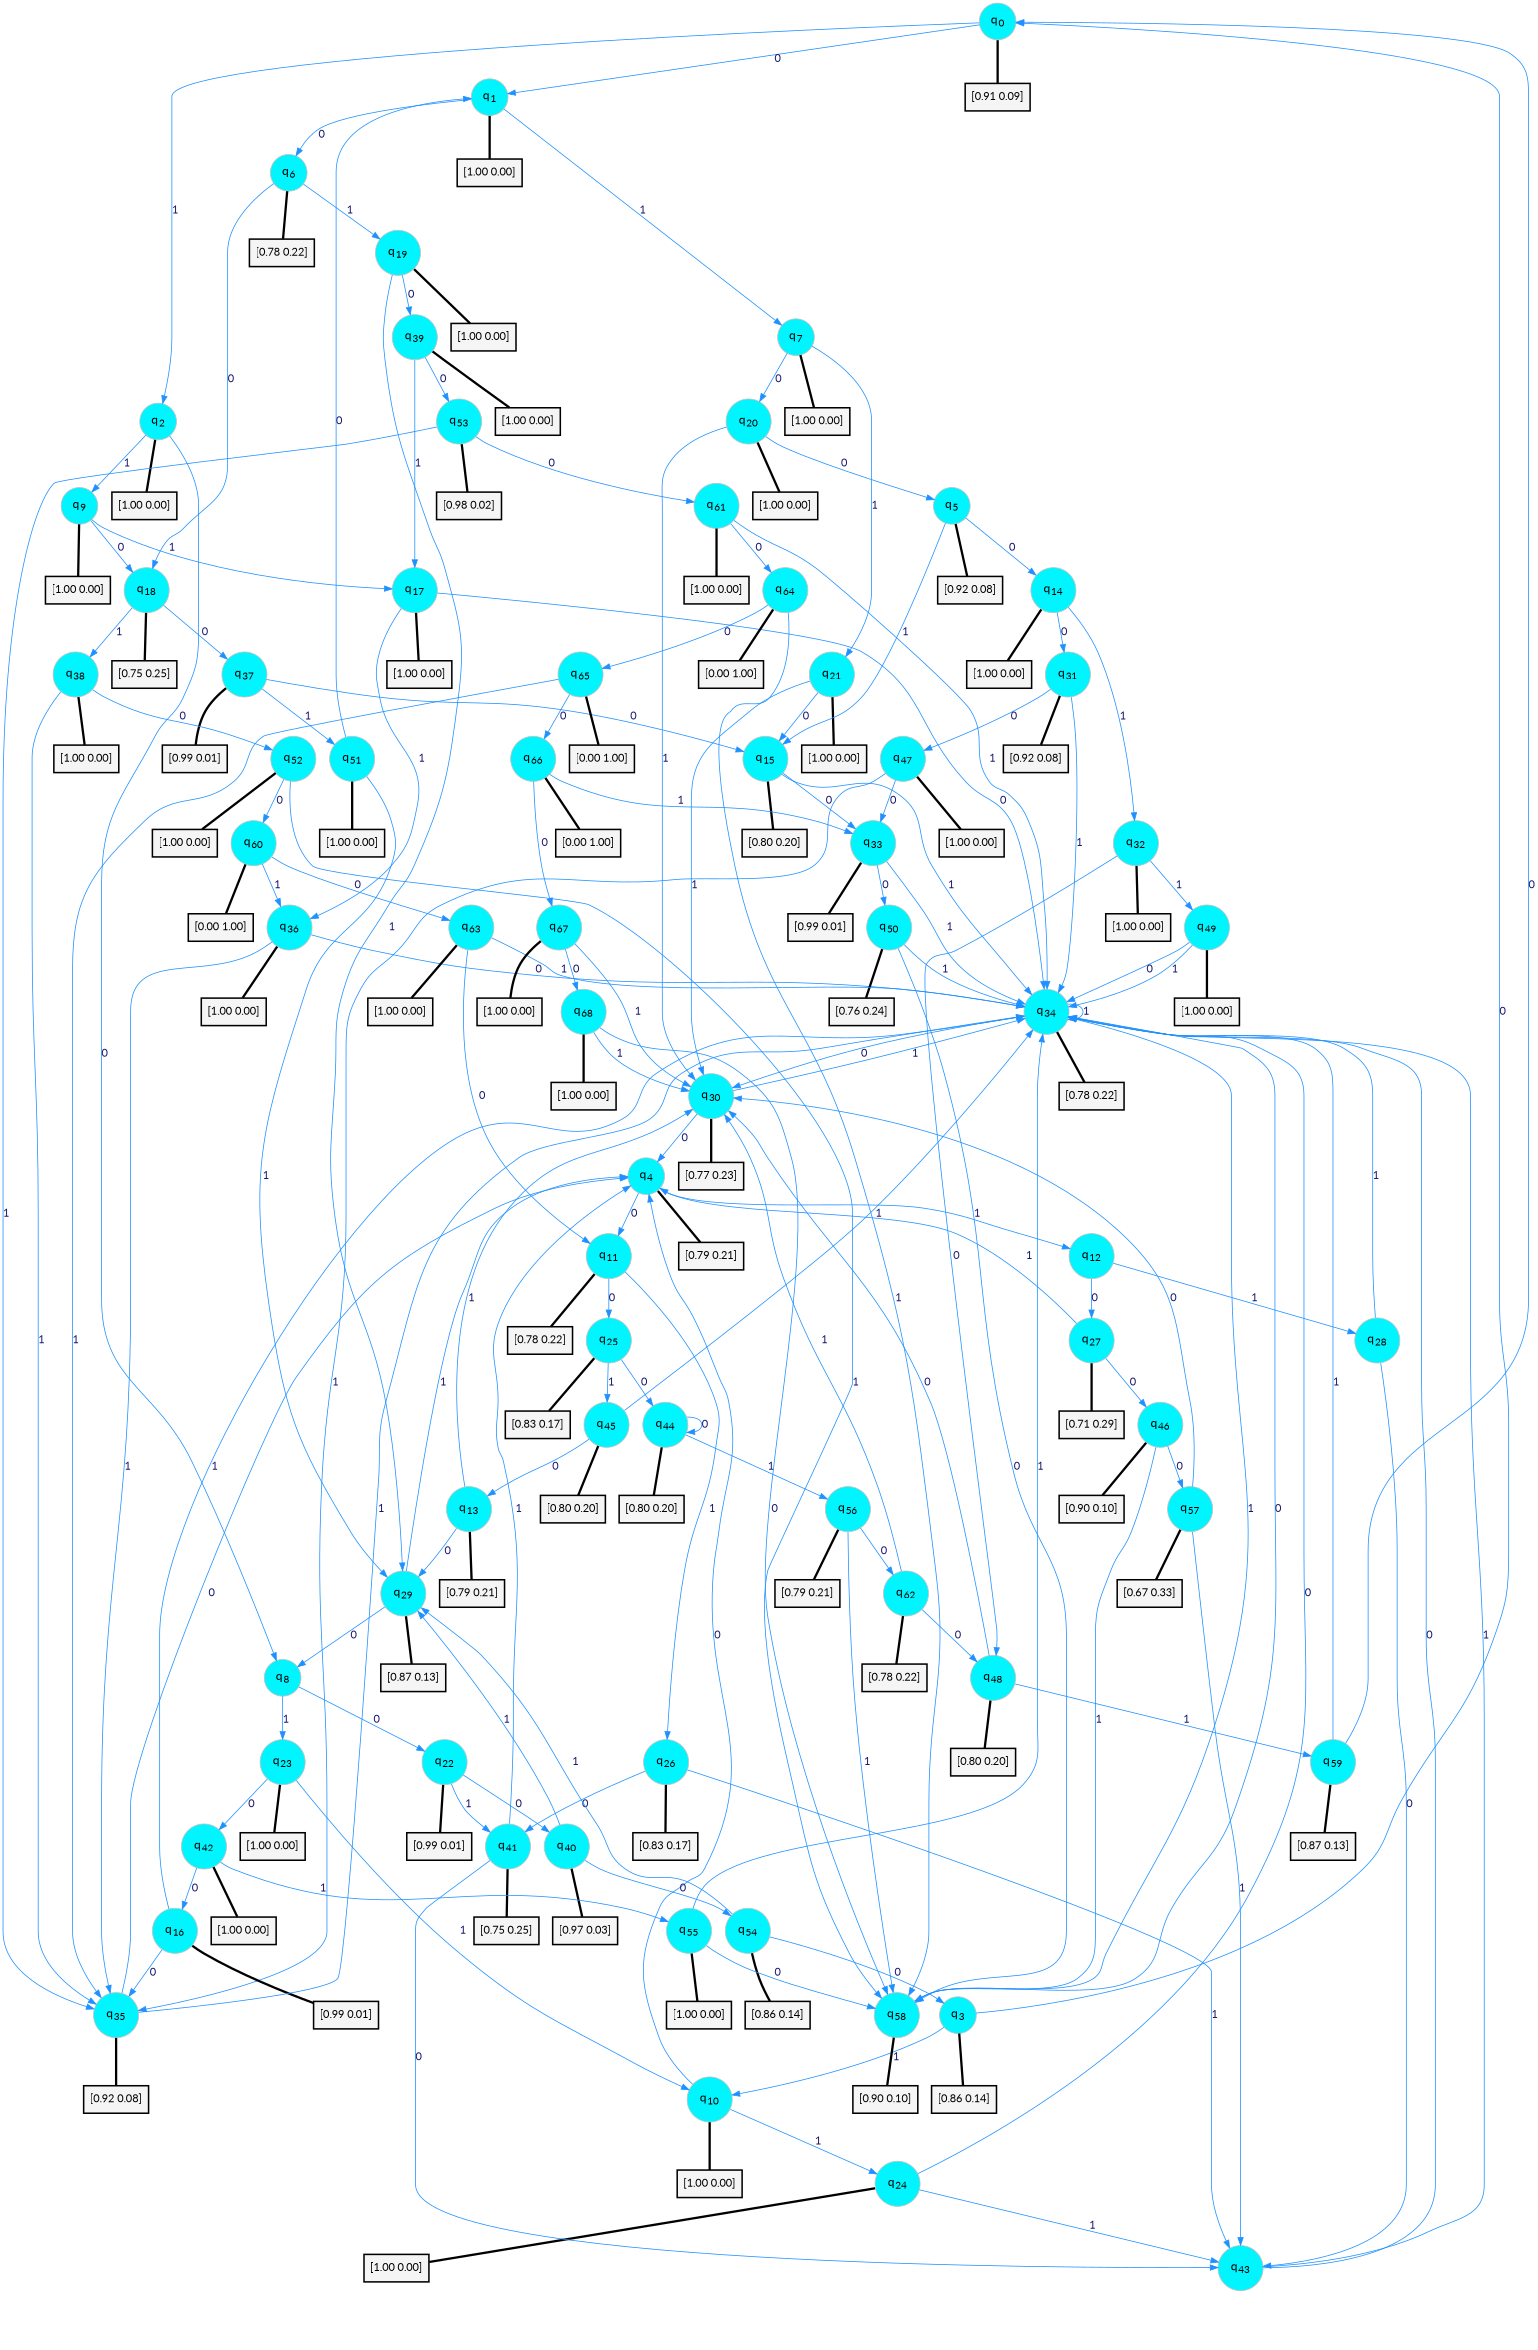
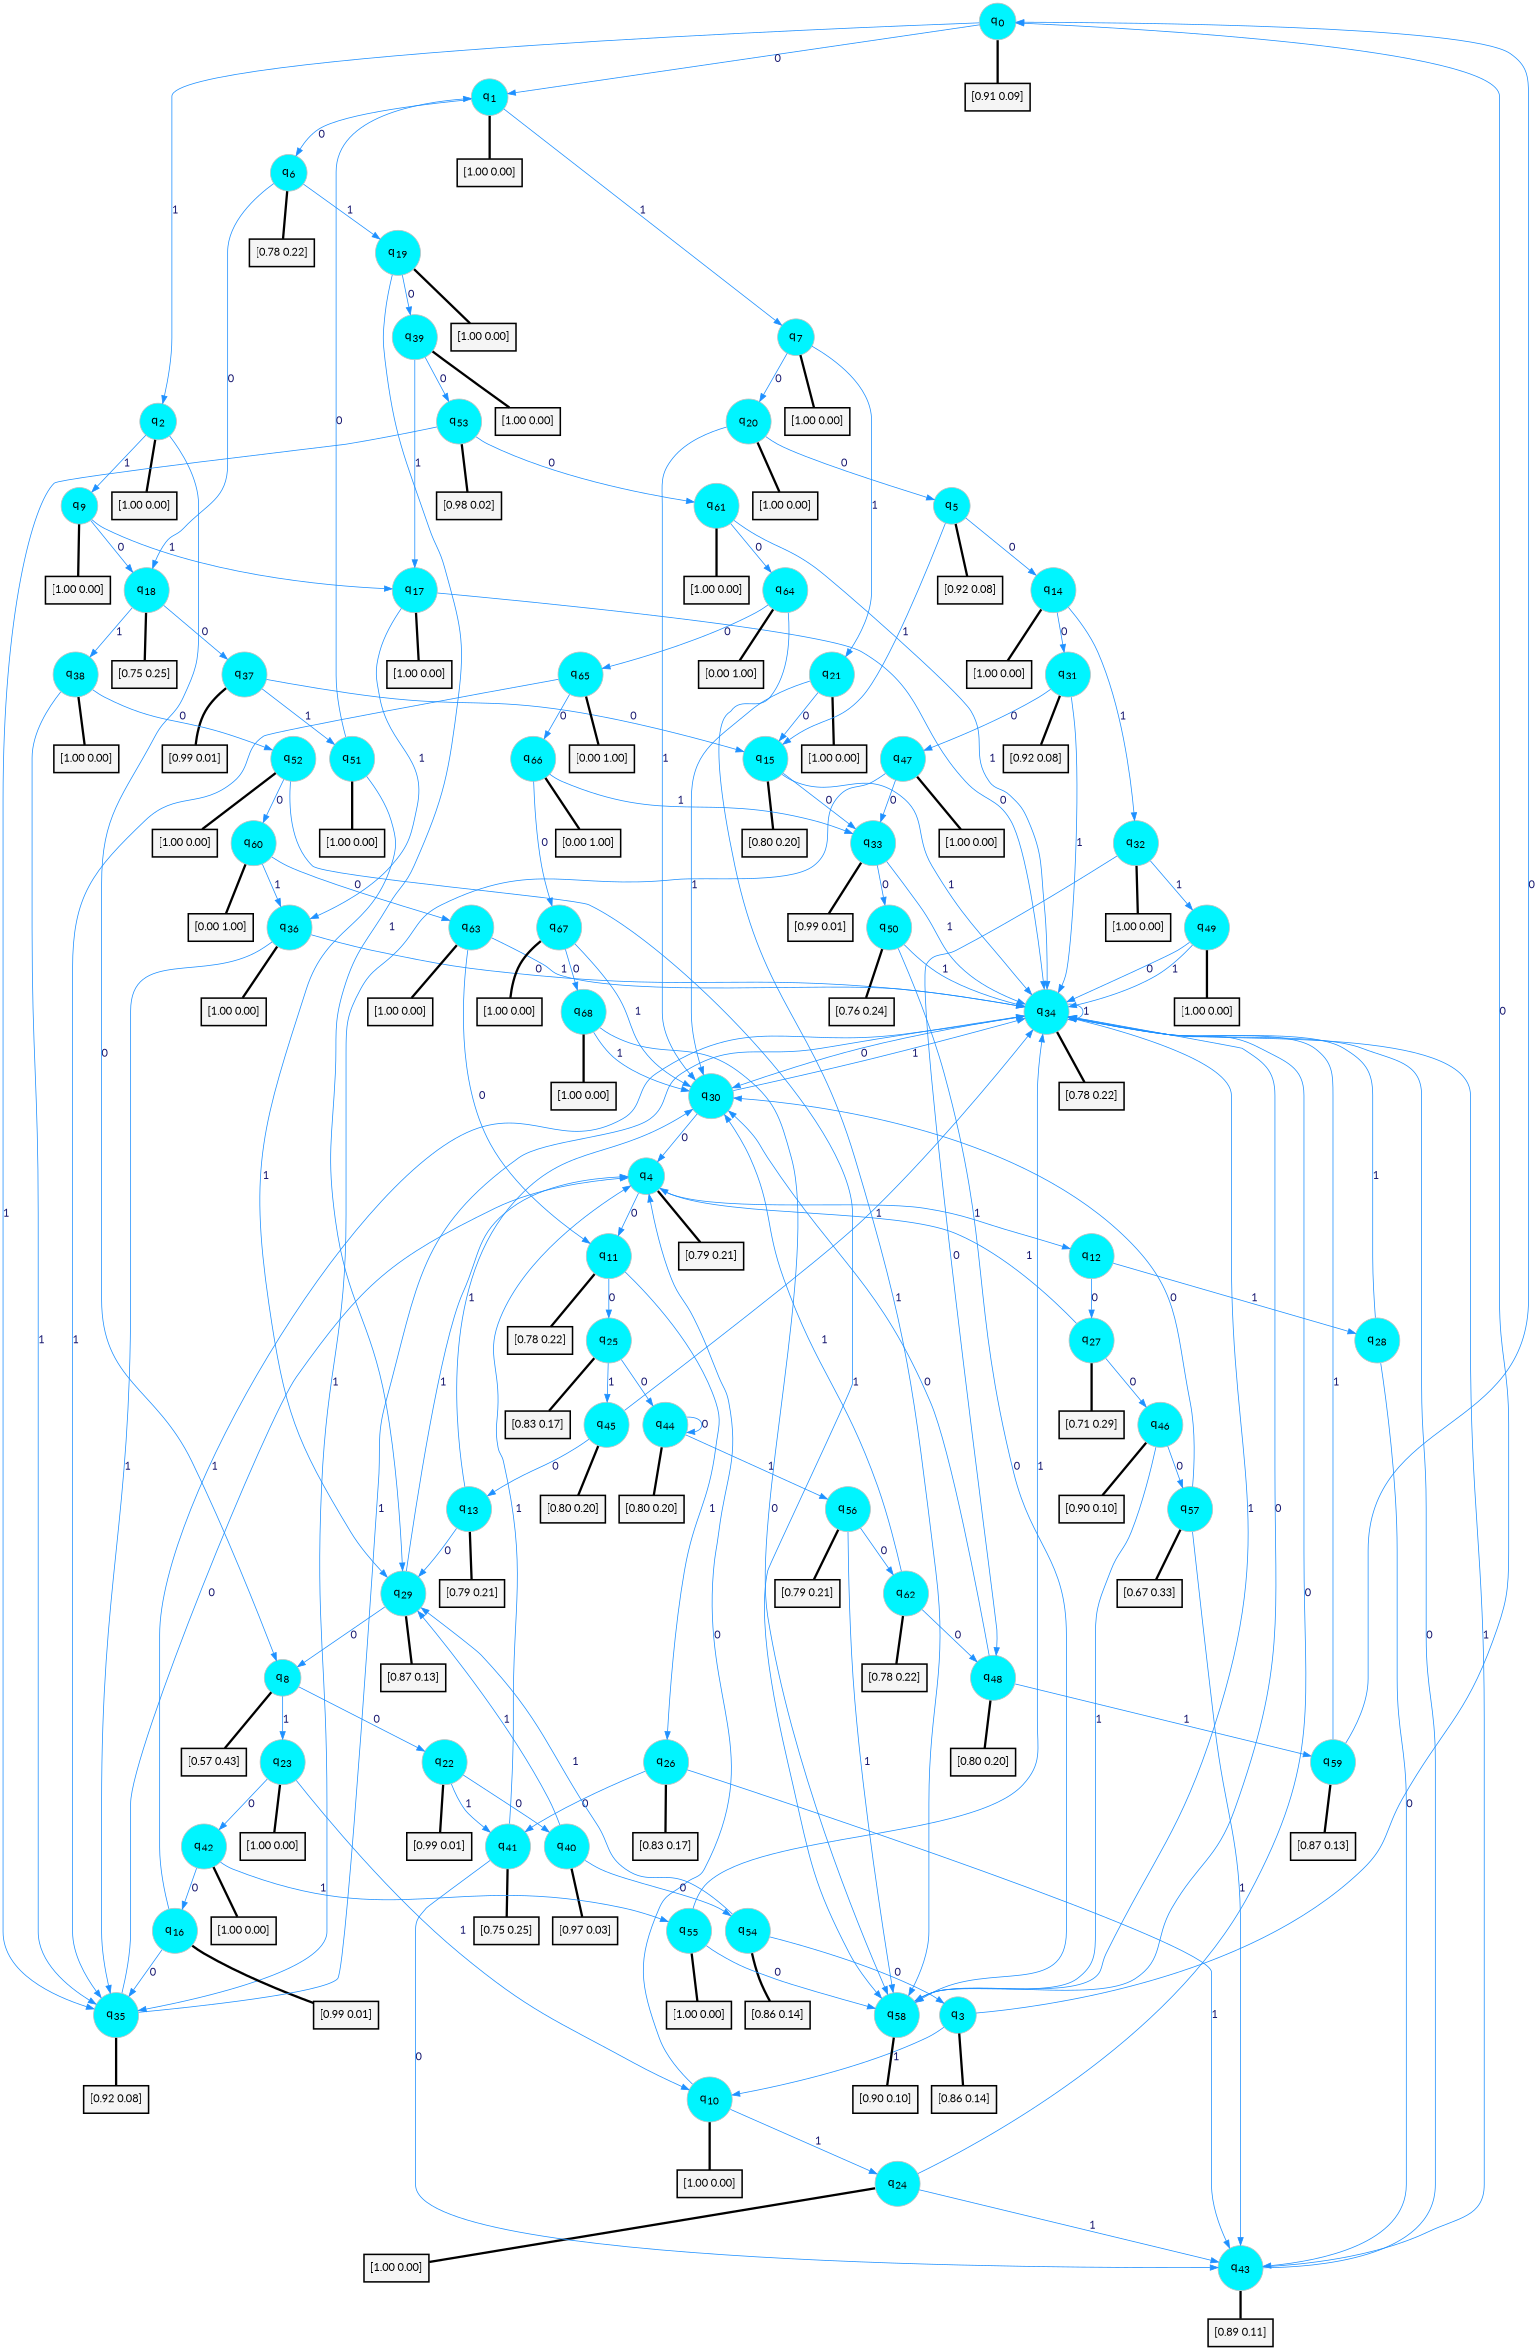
node "[0.77 0.23]": removed
node "[0.57 0.43]": added
node "[0.89 0.11]": added
